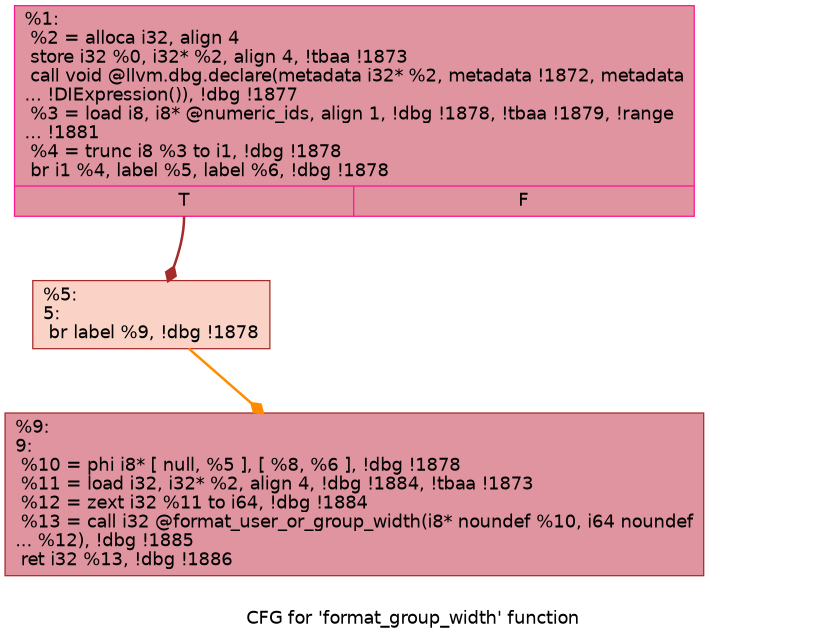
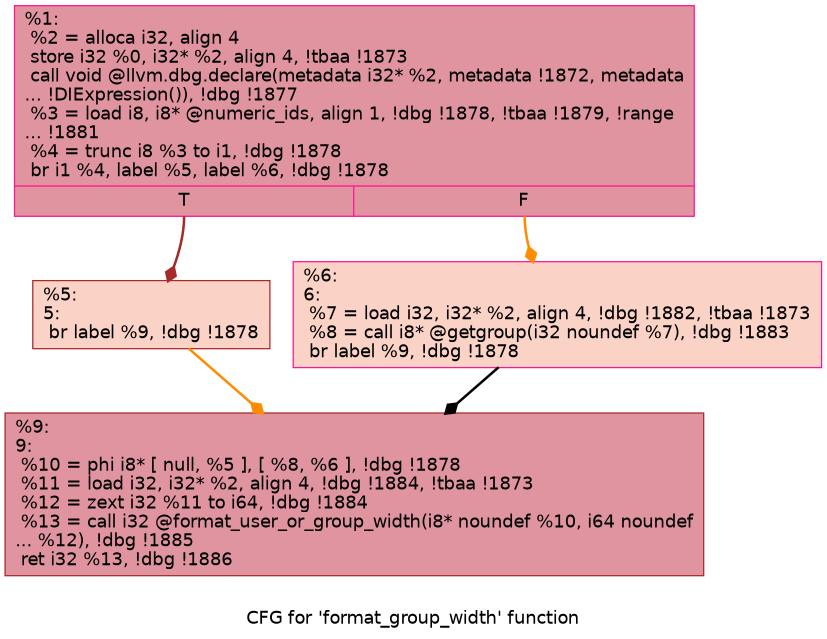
node "%6:": added
